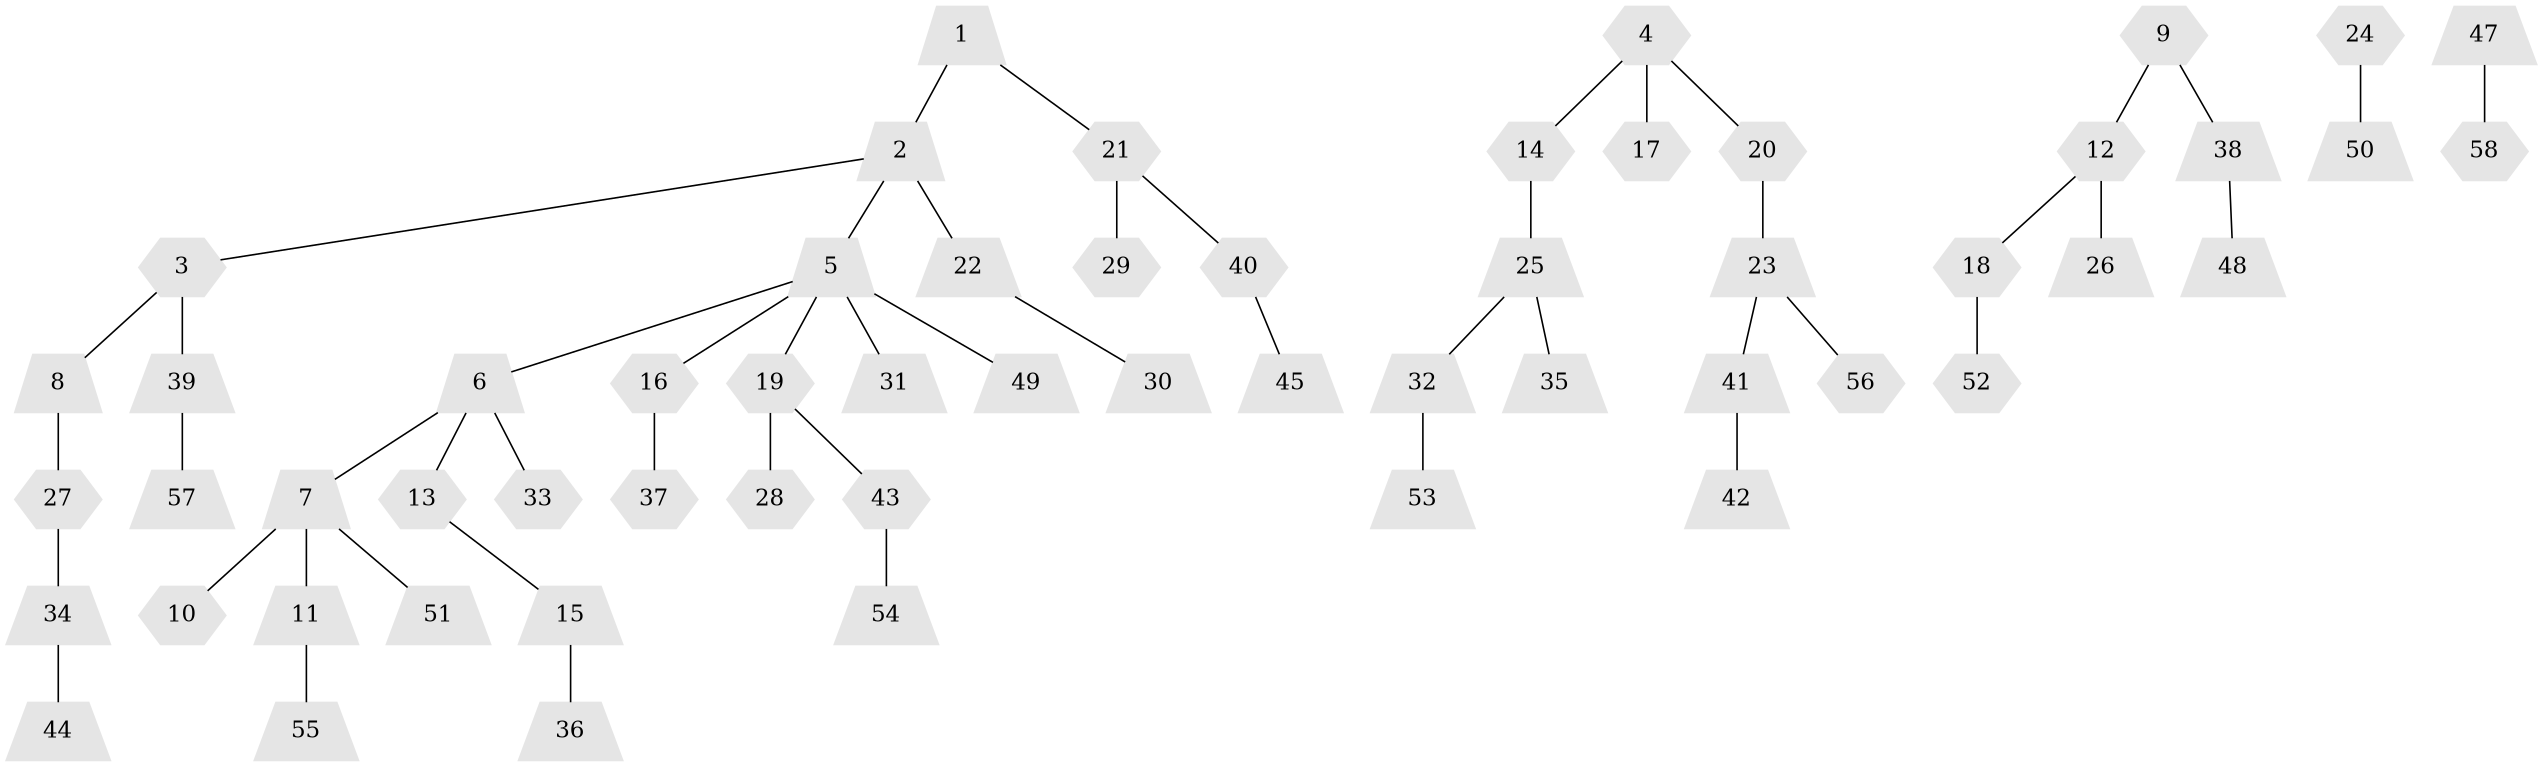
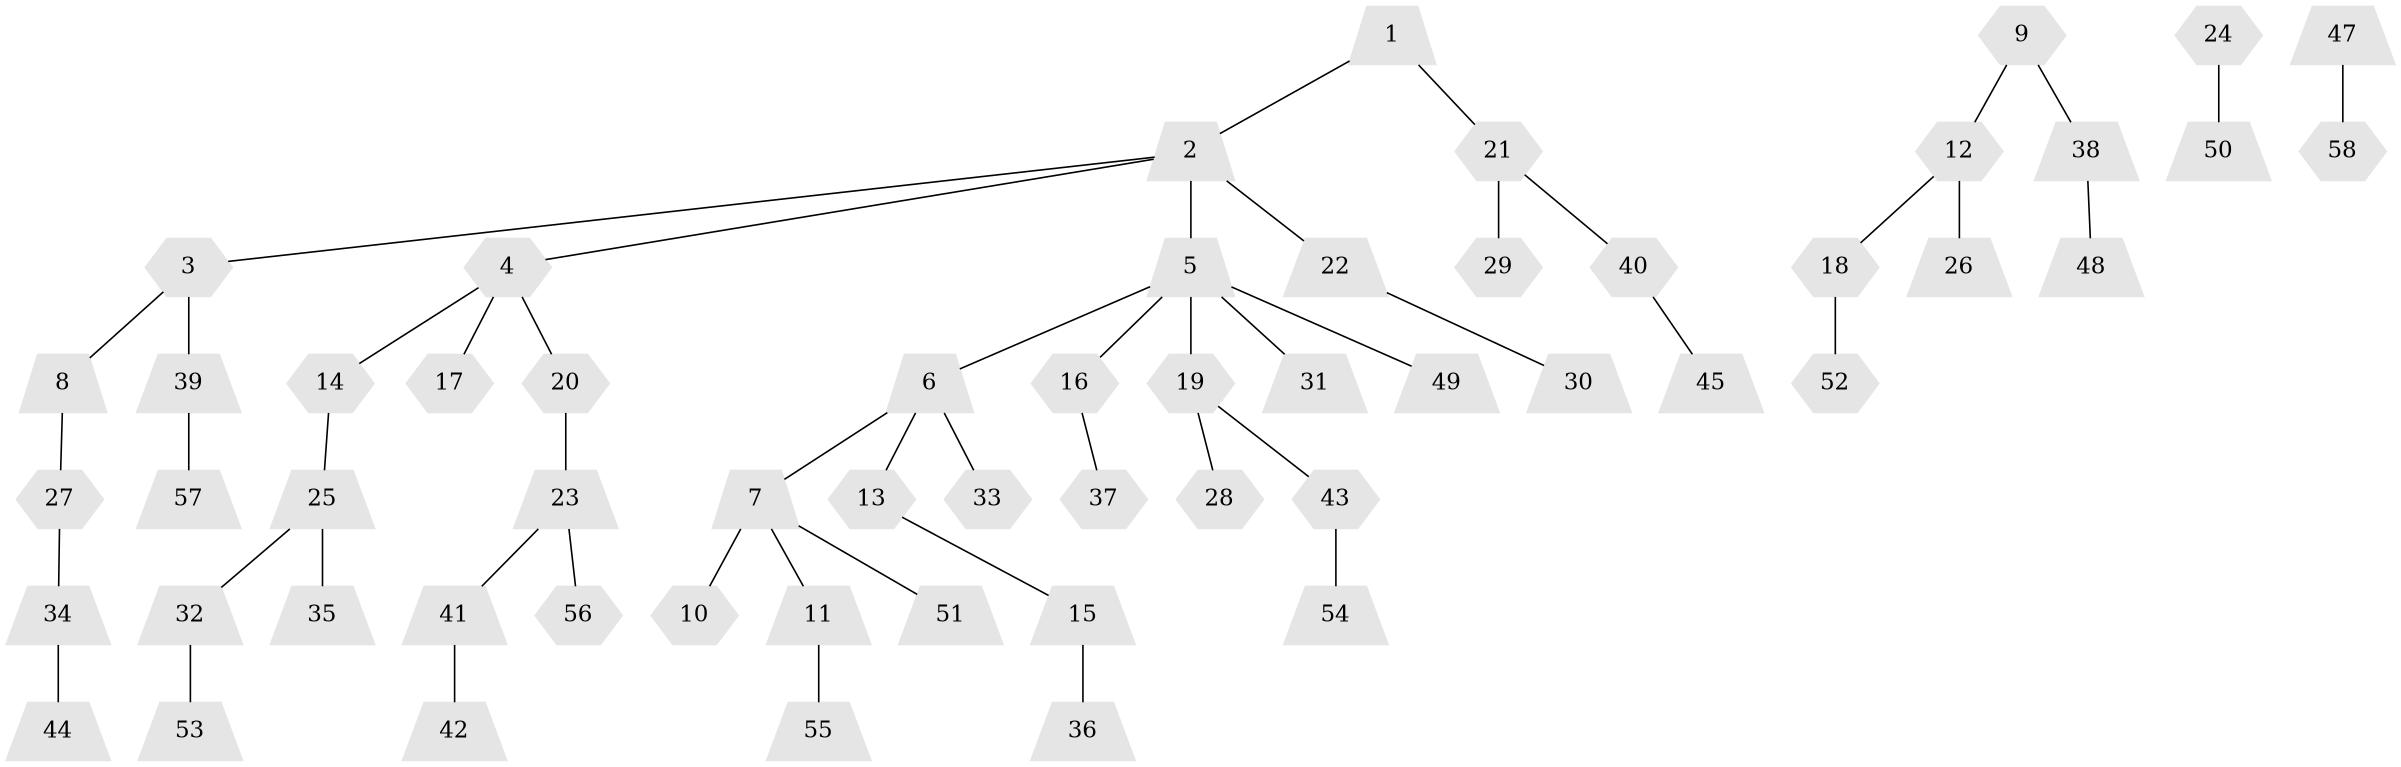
edge "2" -- "4": added
